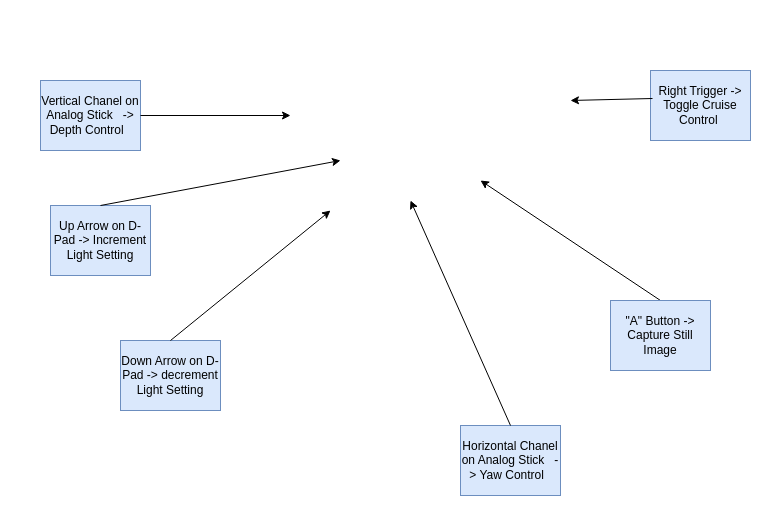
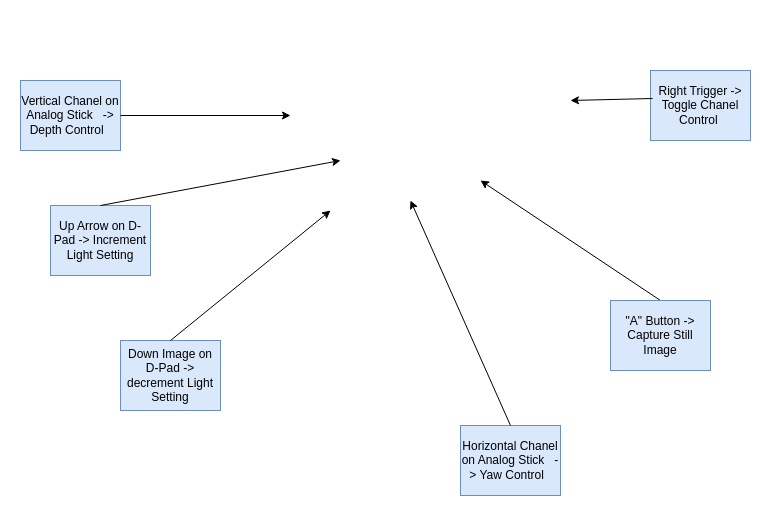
node "Right Trigger -> Toggle Cruise Control": label "Right Trigger -> Toggle Cruise Control" -> "Right Trigger -> Toggle Chanel Control"
node "Vertical Chanel on Analog Stick -> Depth Control": moved (91, 116) -> (71, 116)
node "Down Arrow on D-Pad -> decrement Light Setting": label "Down Arrow on D-Pad -> decrement Light Setting" -> "Down Image on D-Pad -> decrement Light Setting"
